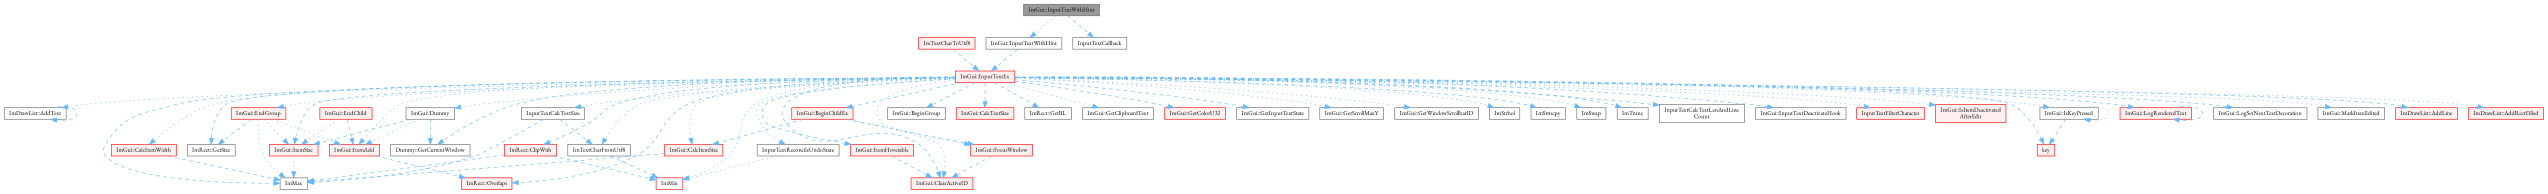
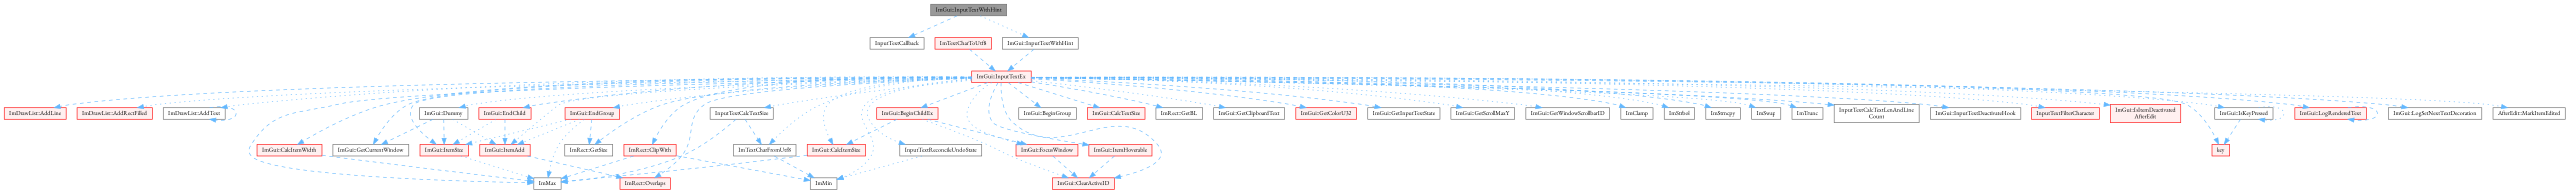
edge "ImGui::InputTextEx" -> "ImGui::CalcItemWidth": style dotted -> dashed
edge "ImGui::InputTextEx" -> "ImGui::EndChild": added
node "ImClamp": added
node "ImGui::MarkItemEdited": label "ImGui::MarkItemEdited" -> "AfterEdit::MarkItemEdited"
node "Dummy::GetCurrentWindow": label "Dummy::GetCurrentWindow" -> "ImGui::GetCurrentWindow"
node "ImMin": color red -> grey40
